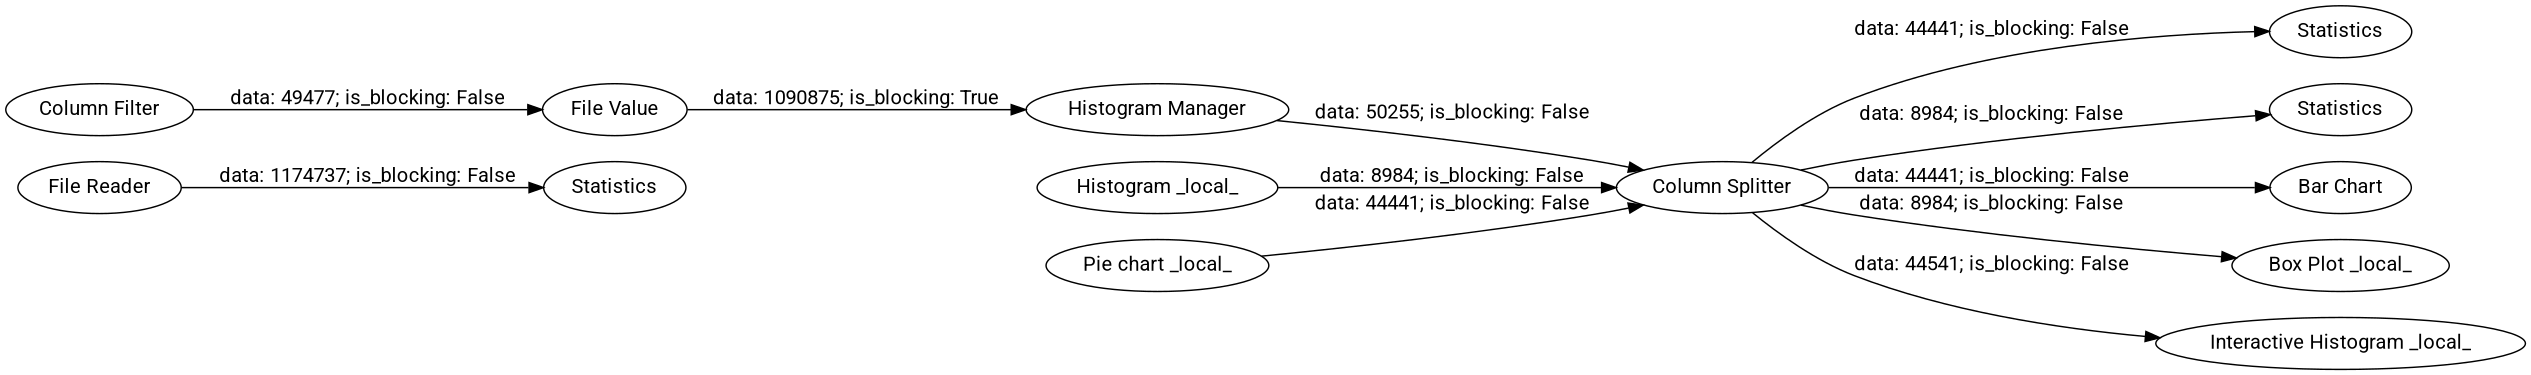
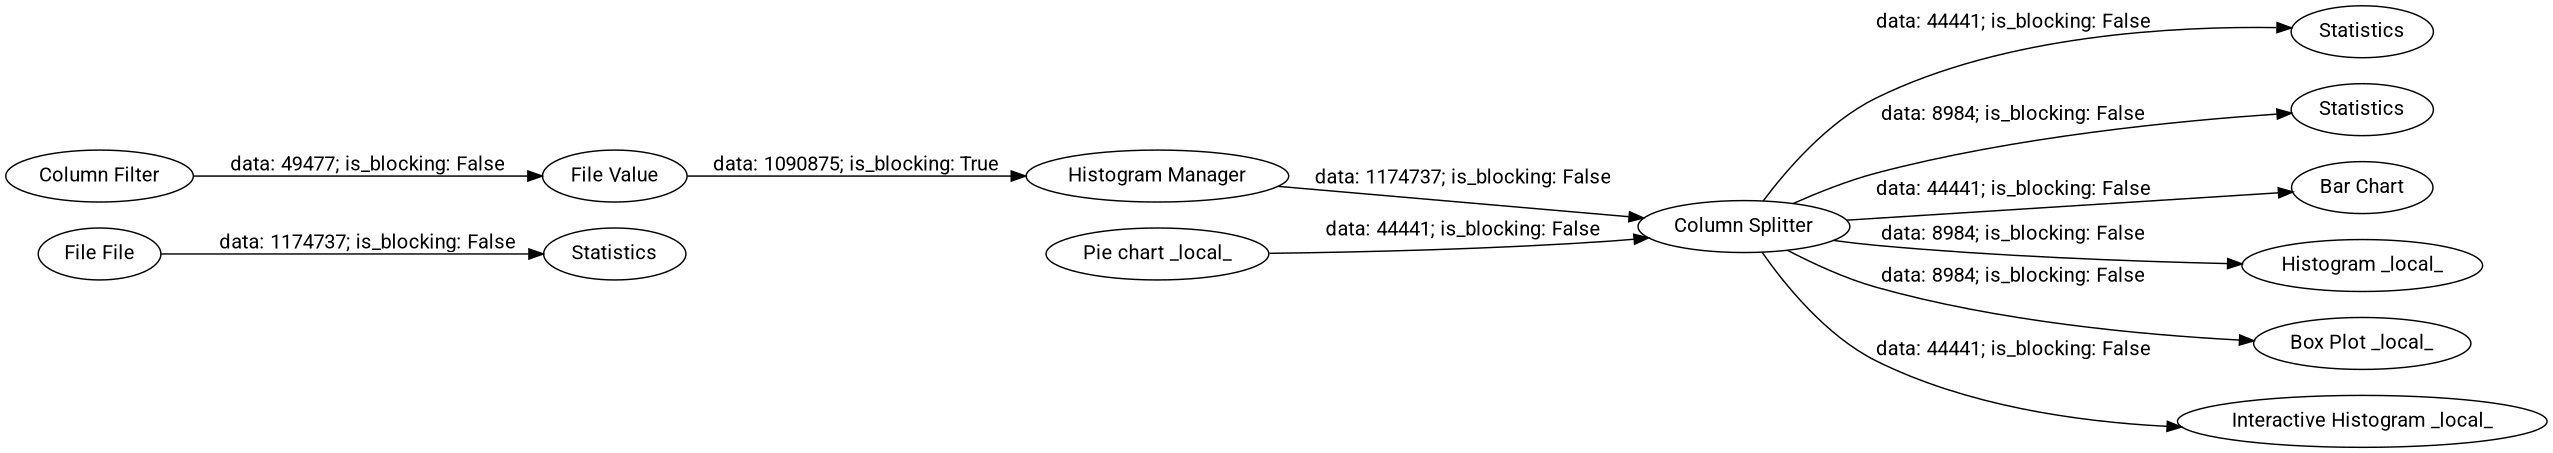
edge "Histogram Manager" -> "Column Splitter": label "data: 50255; is_blocking: False" -> "data: 1174737; is_blocking: False"
node "File Reader": label "File Reader" -> "File File"
edge "Histogram _local_" -> "Column Splitter": reversed
edge "Column Splitter" -> "Interactive Histogram _local_": label "data: 44541; is_blocking: False" -> "data: 44441; is_blocking: False"
